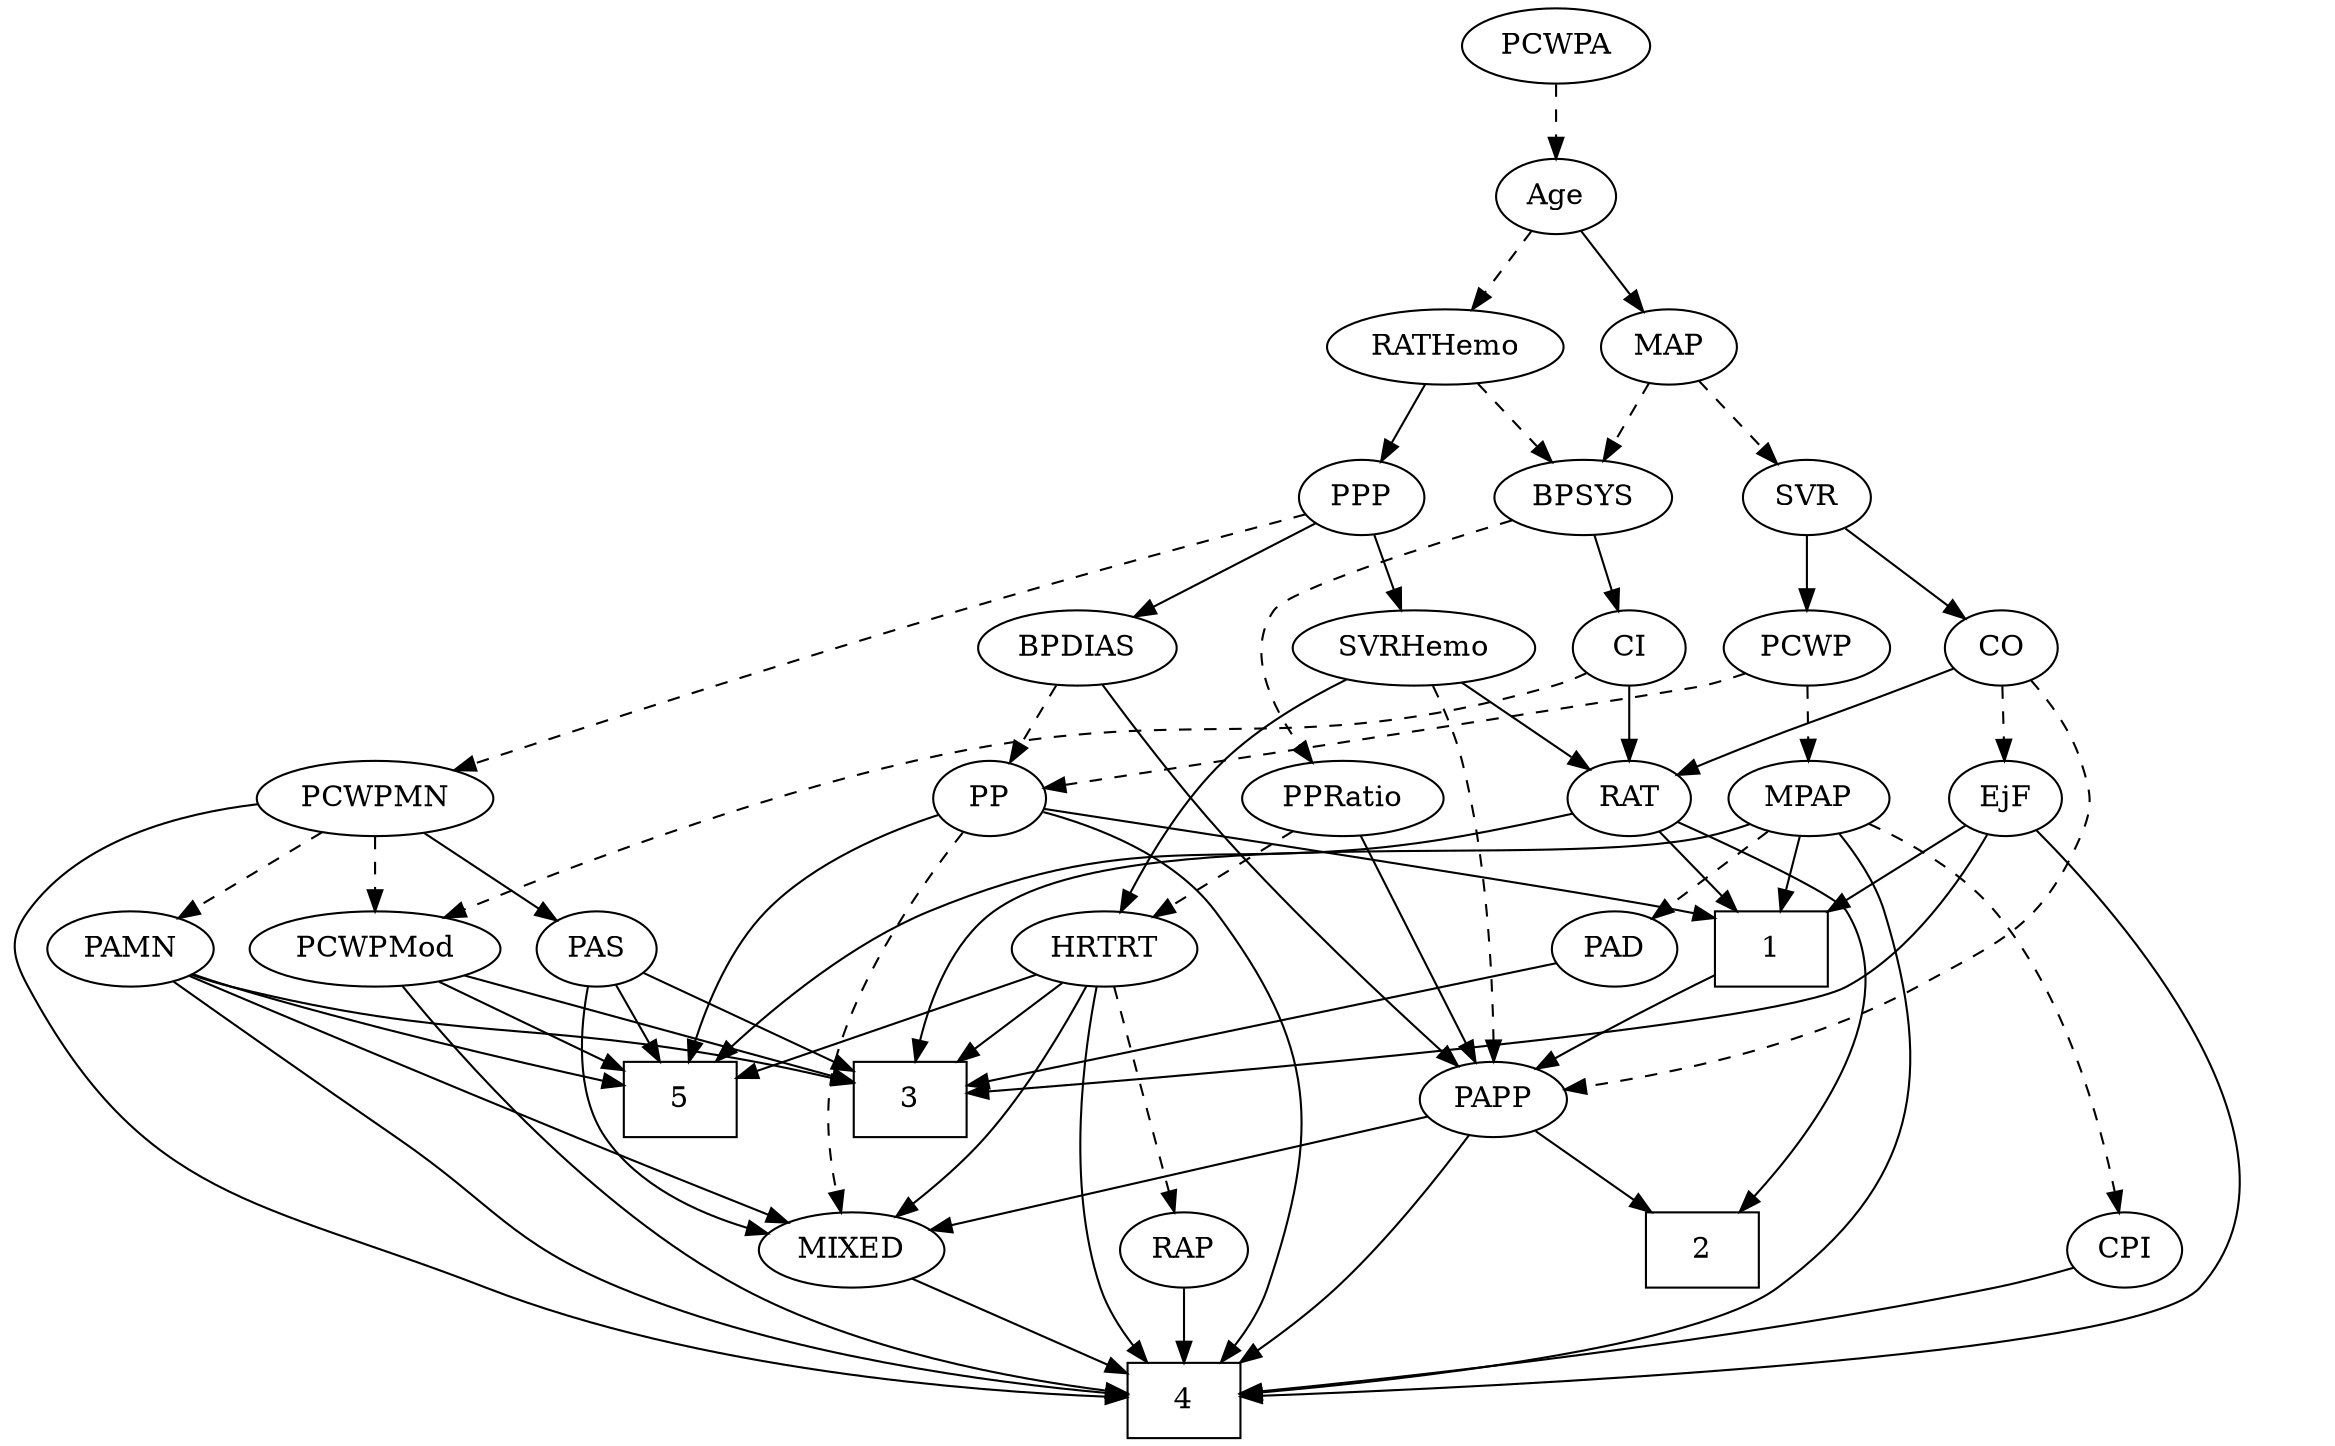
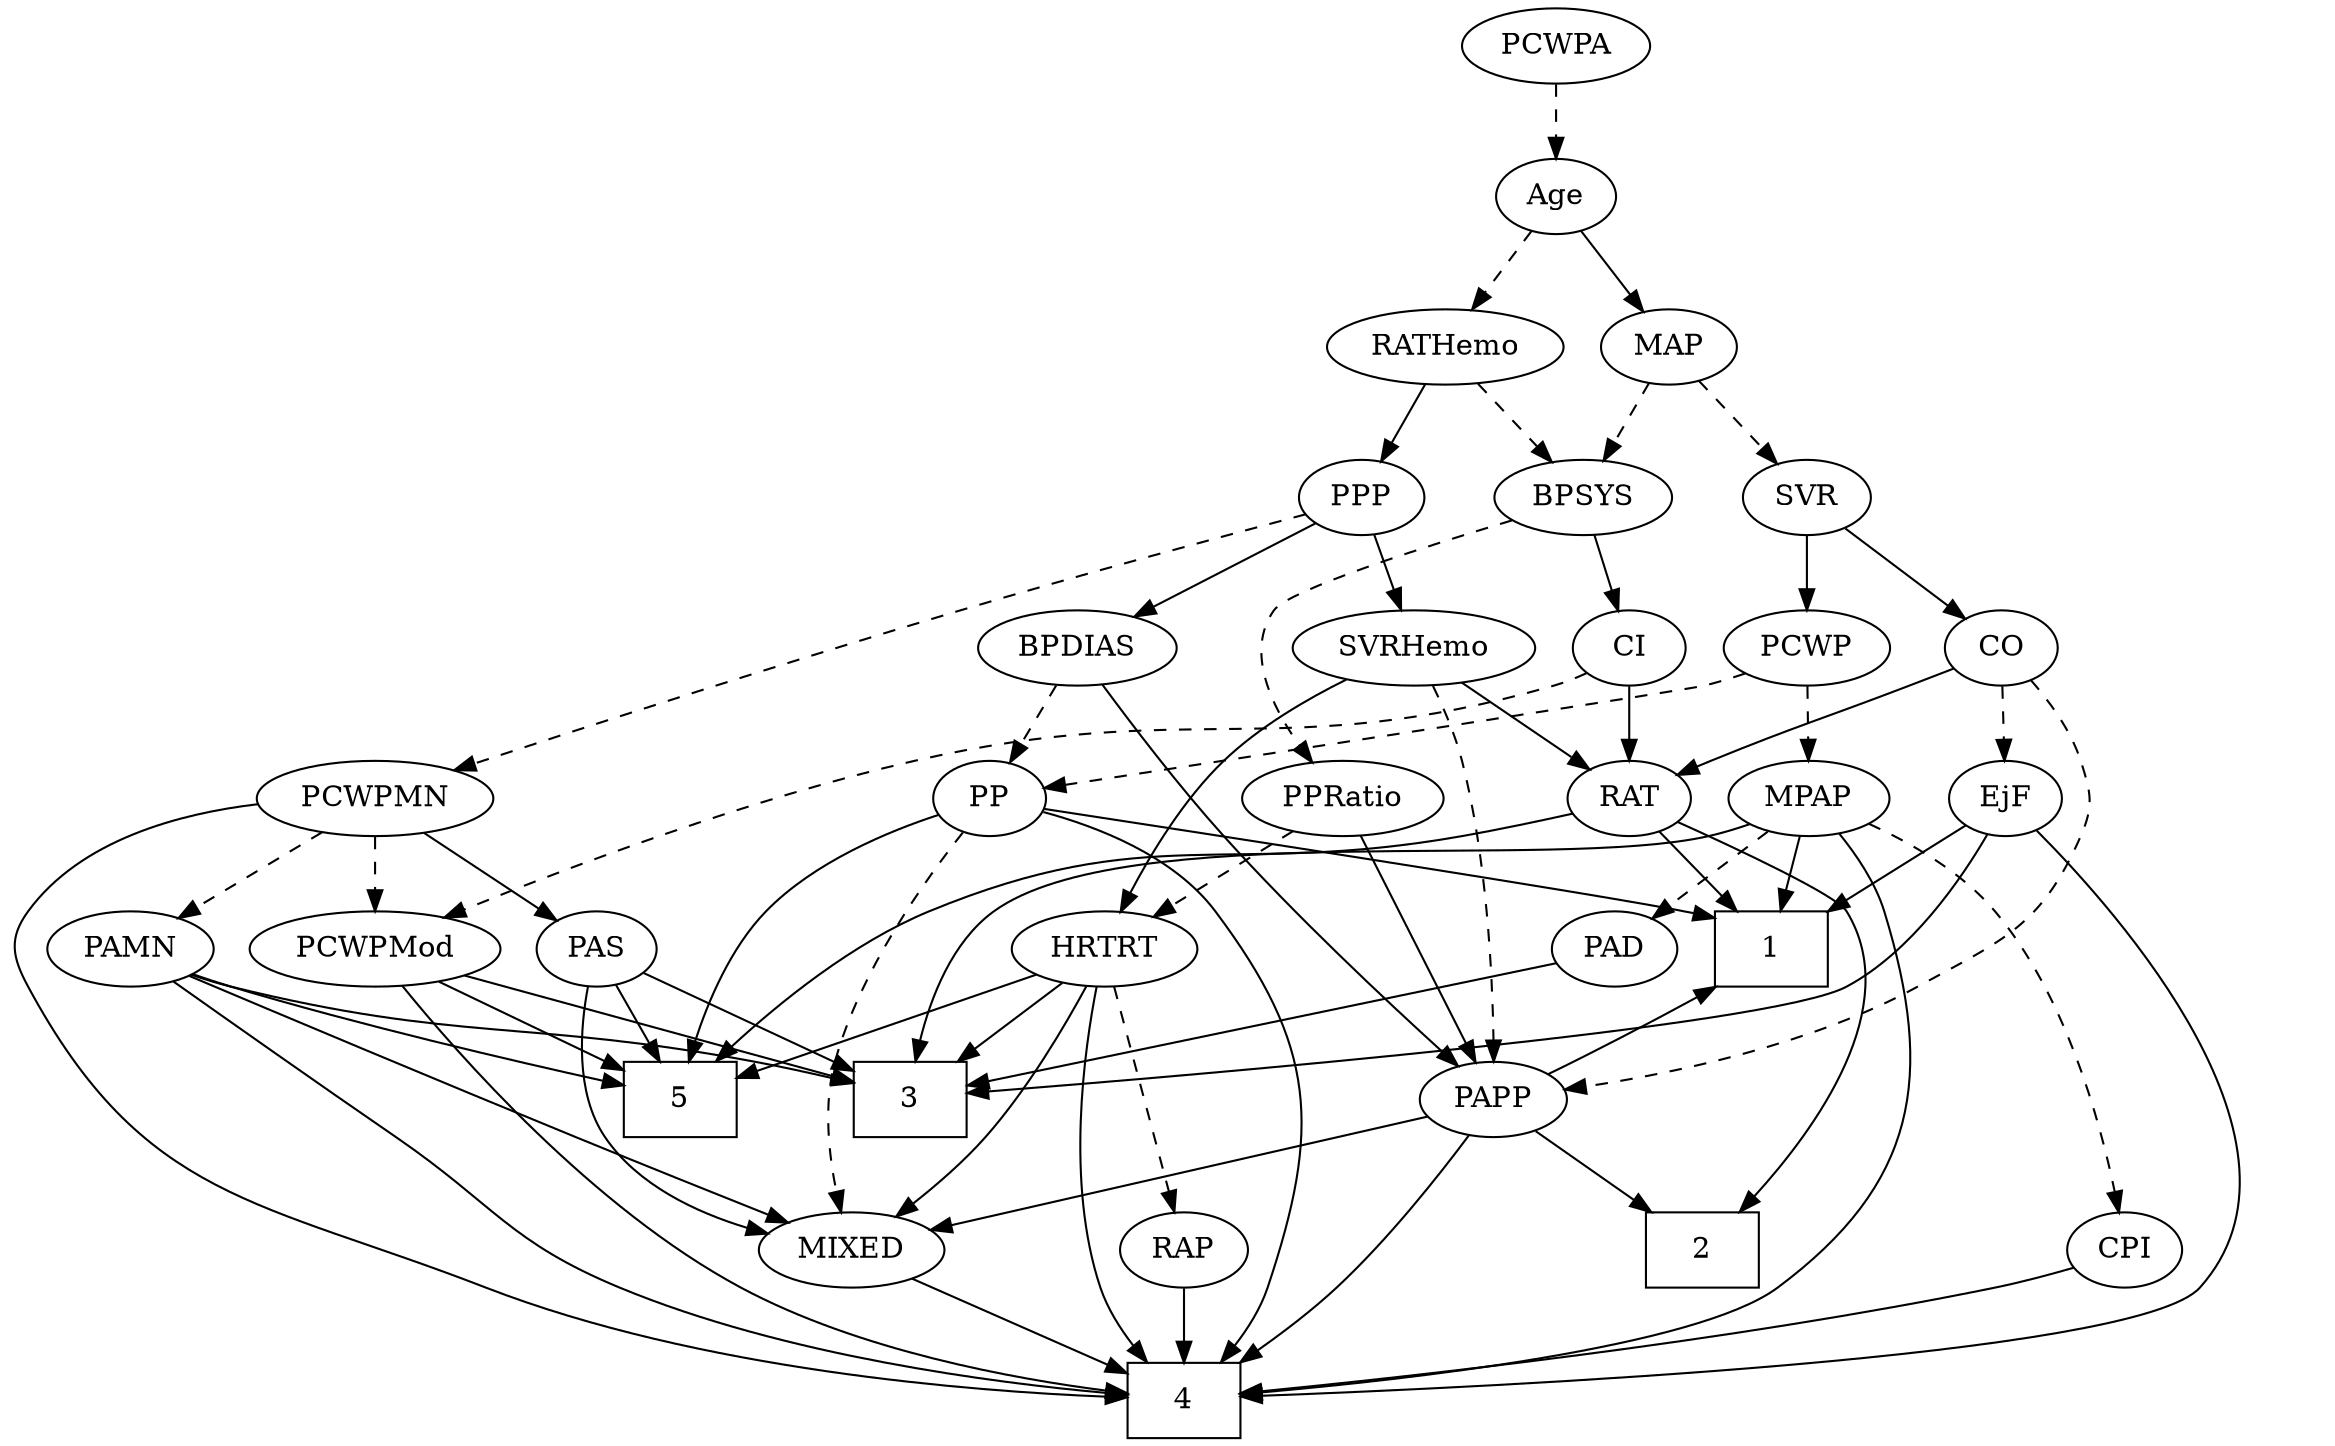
edge "1" -> "PAPP": reversed
